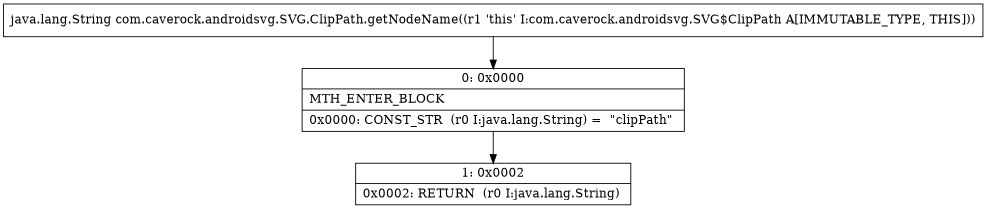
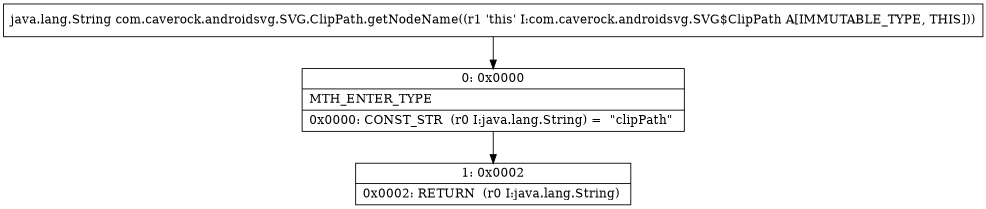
node "0: 0x0000": text "MTH_ENTER_BLOCK" -> "MTH_ENTER_TYPE"
